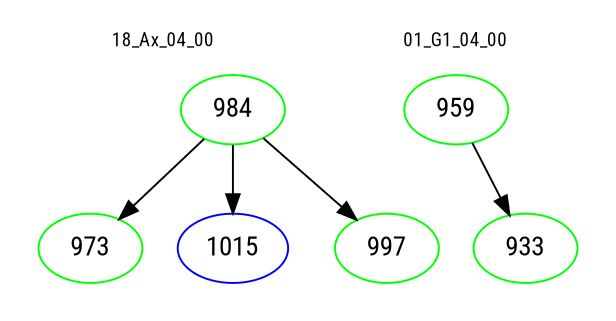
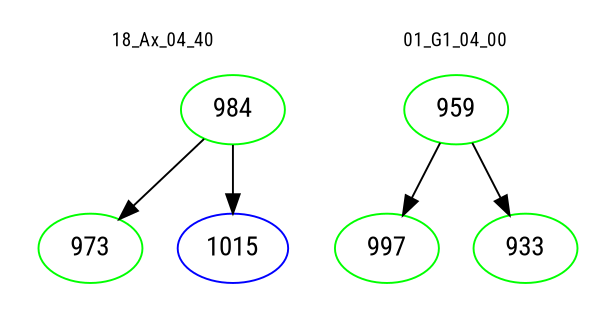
cluster "18_Ax_04_00": label "18_Ax_04_00" -> "18_Ax_04_40"
edge "984" -> "997": now "959" -> "997"
